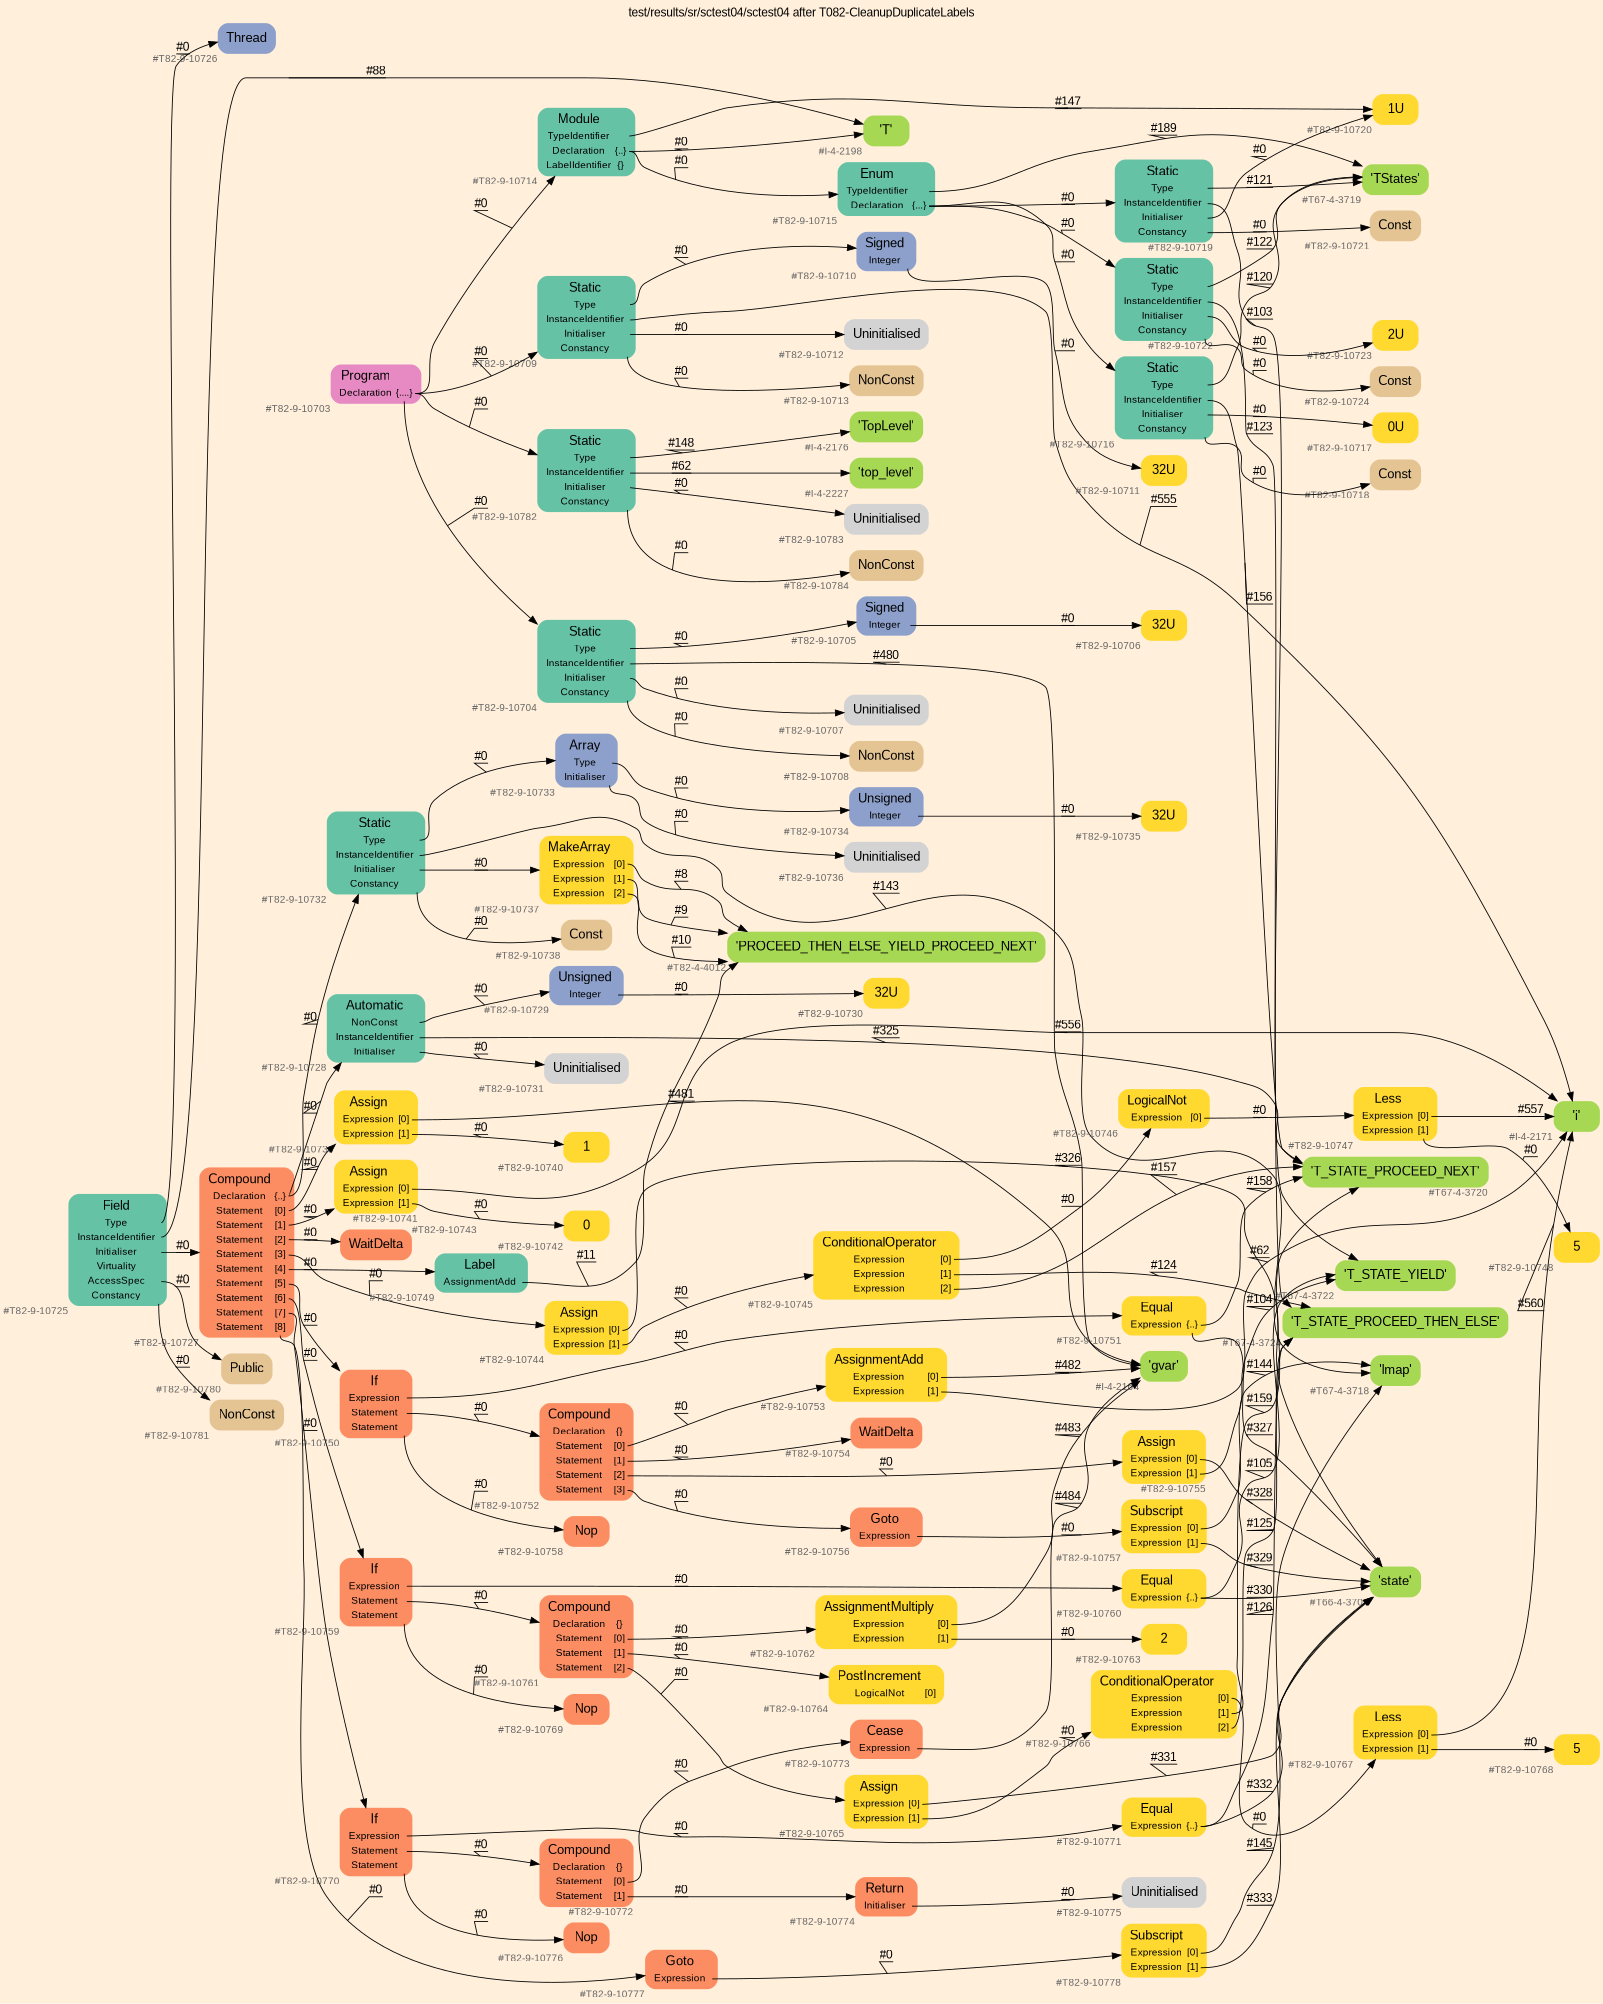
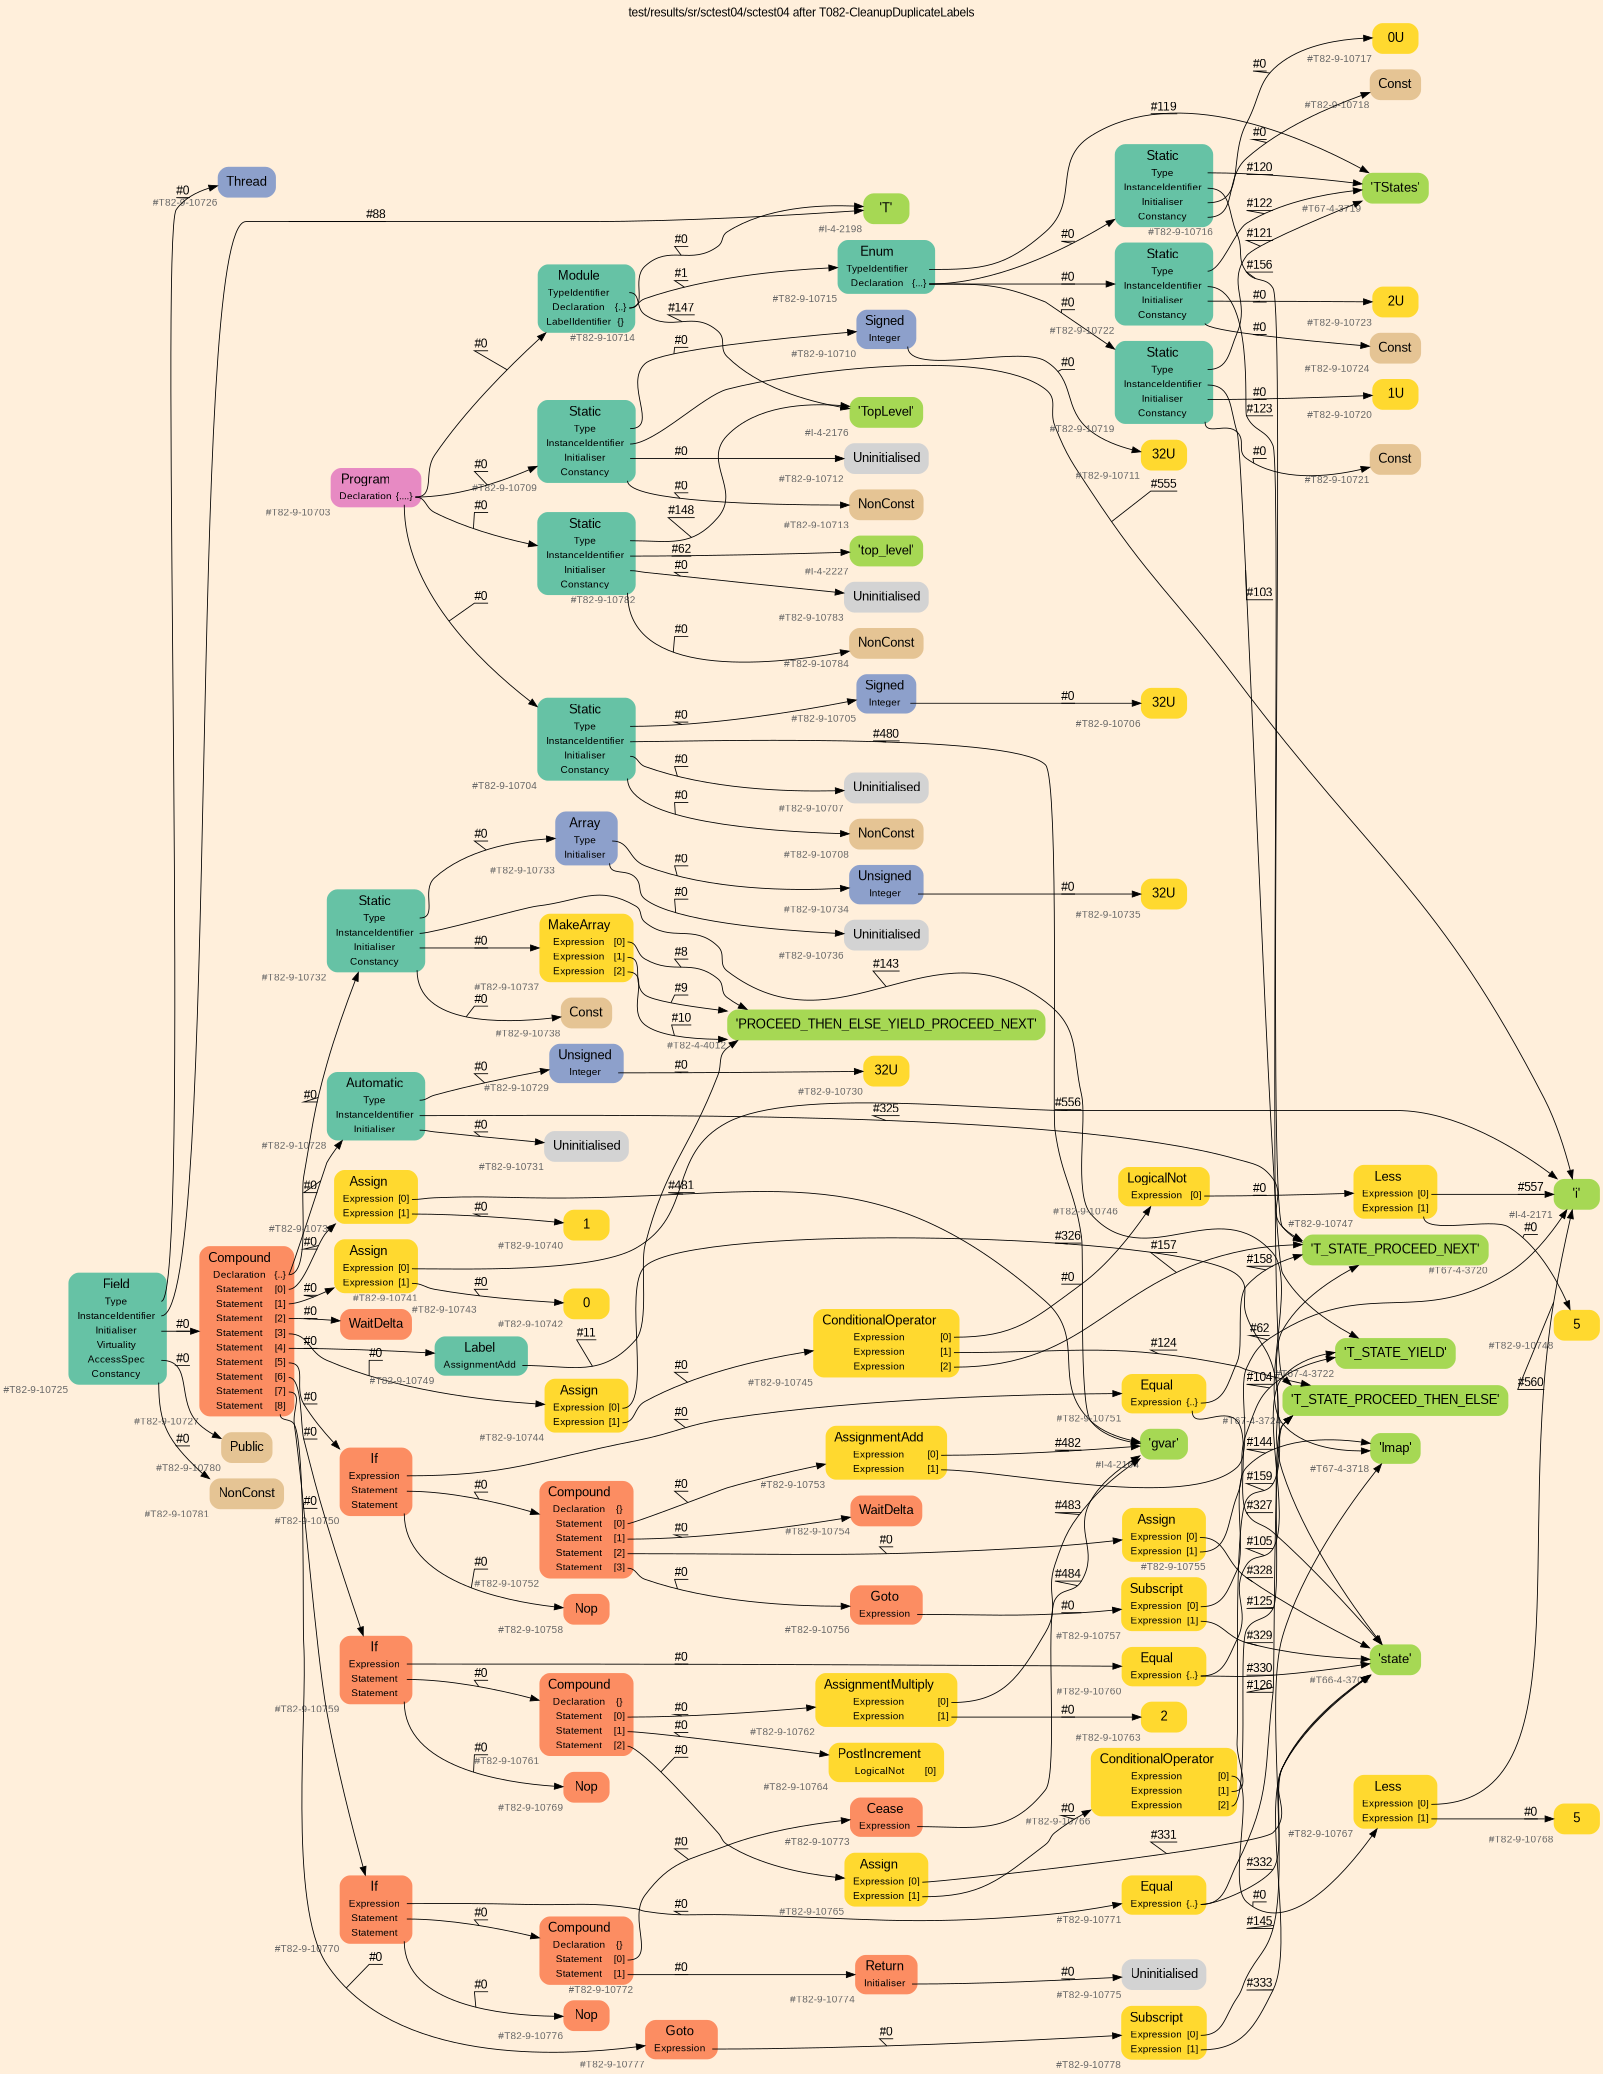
edge "Module" -> "1U": now "Module" -> "'TopLevel'"
edge "Enum" -> "'TStates'": label "#189" -> "#119"
edge "Module" -> "Enum": label "#0" -> "#1"
node "Automatic": text "NonConst" -> "Type"
